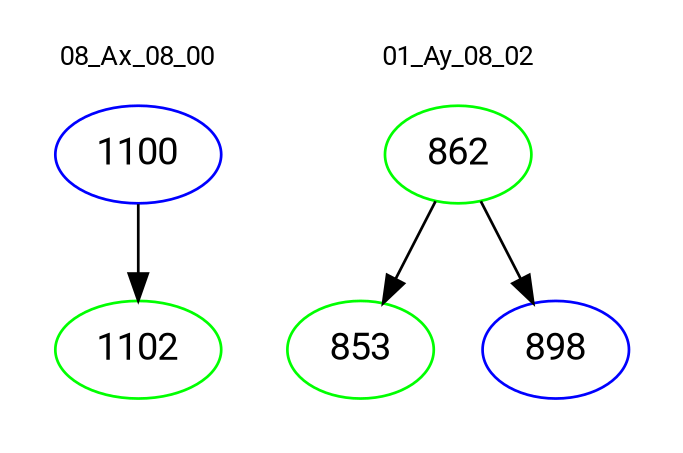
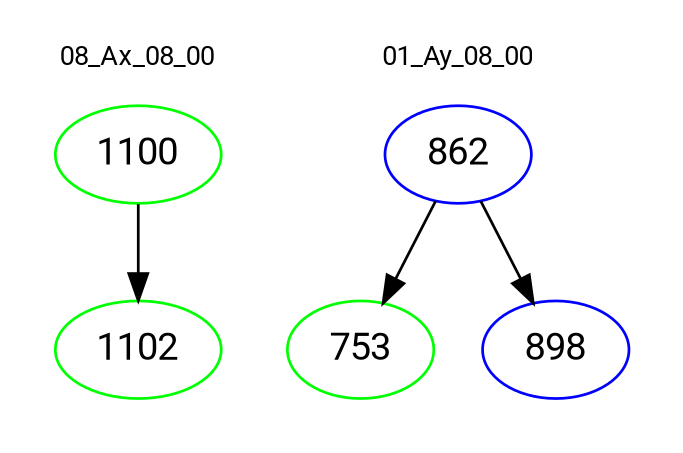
cluster "01_Ay_08_02": label "01_Ay_08_02" -> "01_Ay_08_00"
node "1100": color blue -> green
node "862": color green -> blue
node "853": label "853" -> "753"
